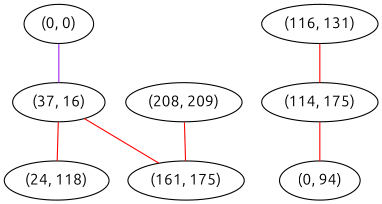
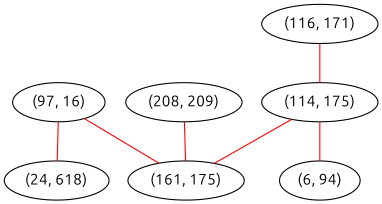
node "(0, 0)": removed
node "(116, 131)": label "(116, 131)" -> "(116, 171)"
node "(37, 16)": label "(37, 16)" -> "(97, 16)"
edge "(114, 175)" -- "(161, 175)": added
node "(24, 118)": label "(24, 118)" -> "(24, 618)"
node "(0, 94)": label "(0, 94)" -> "(6, 94)"
